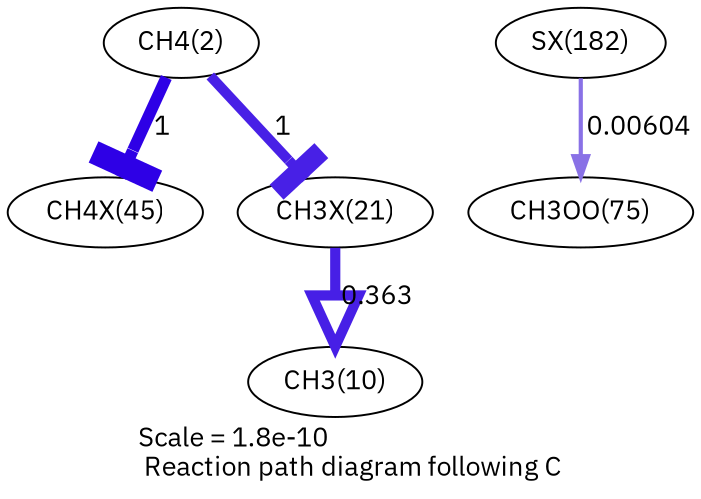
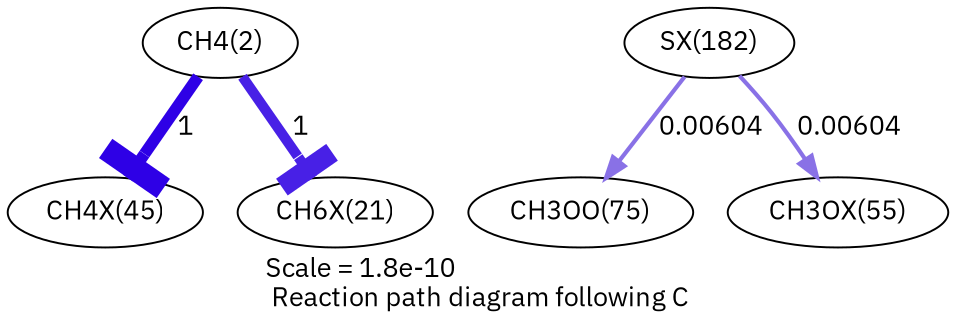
node "CH3X(21)": label "CH3X(21)" -> "CH6X(21)"
node "CH3OX(55)": added
node "CH3(10)": removed
